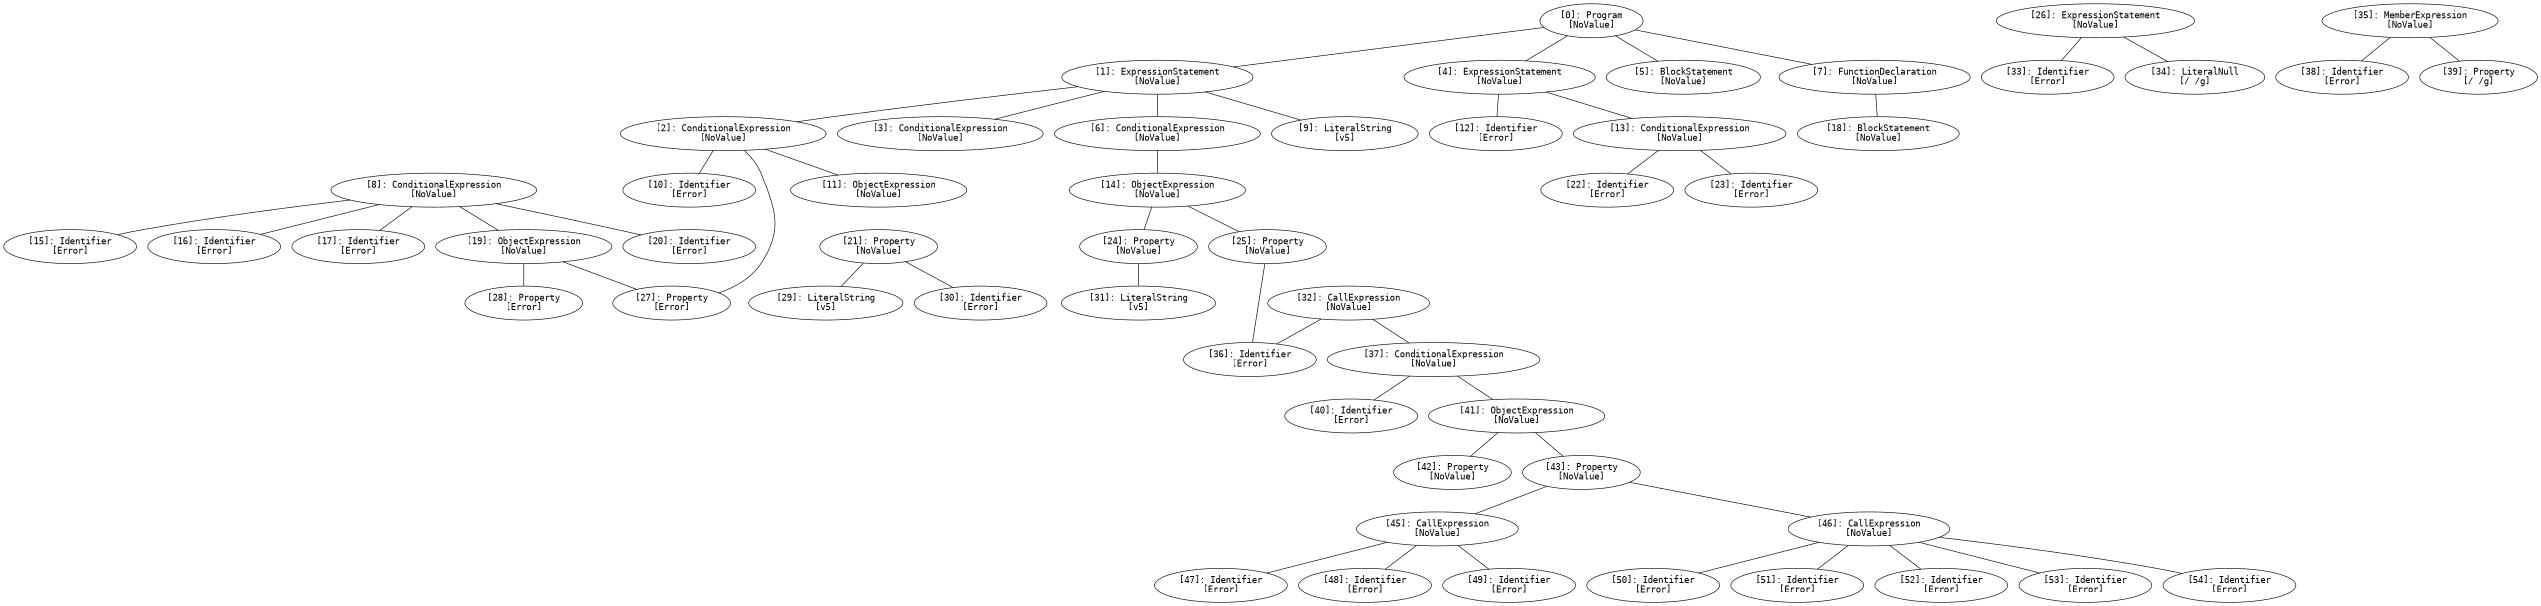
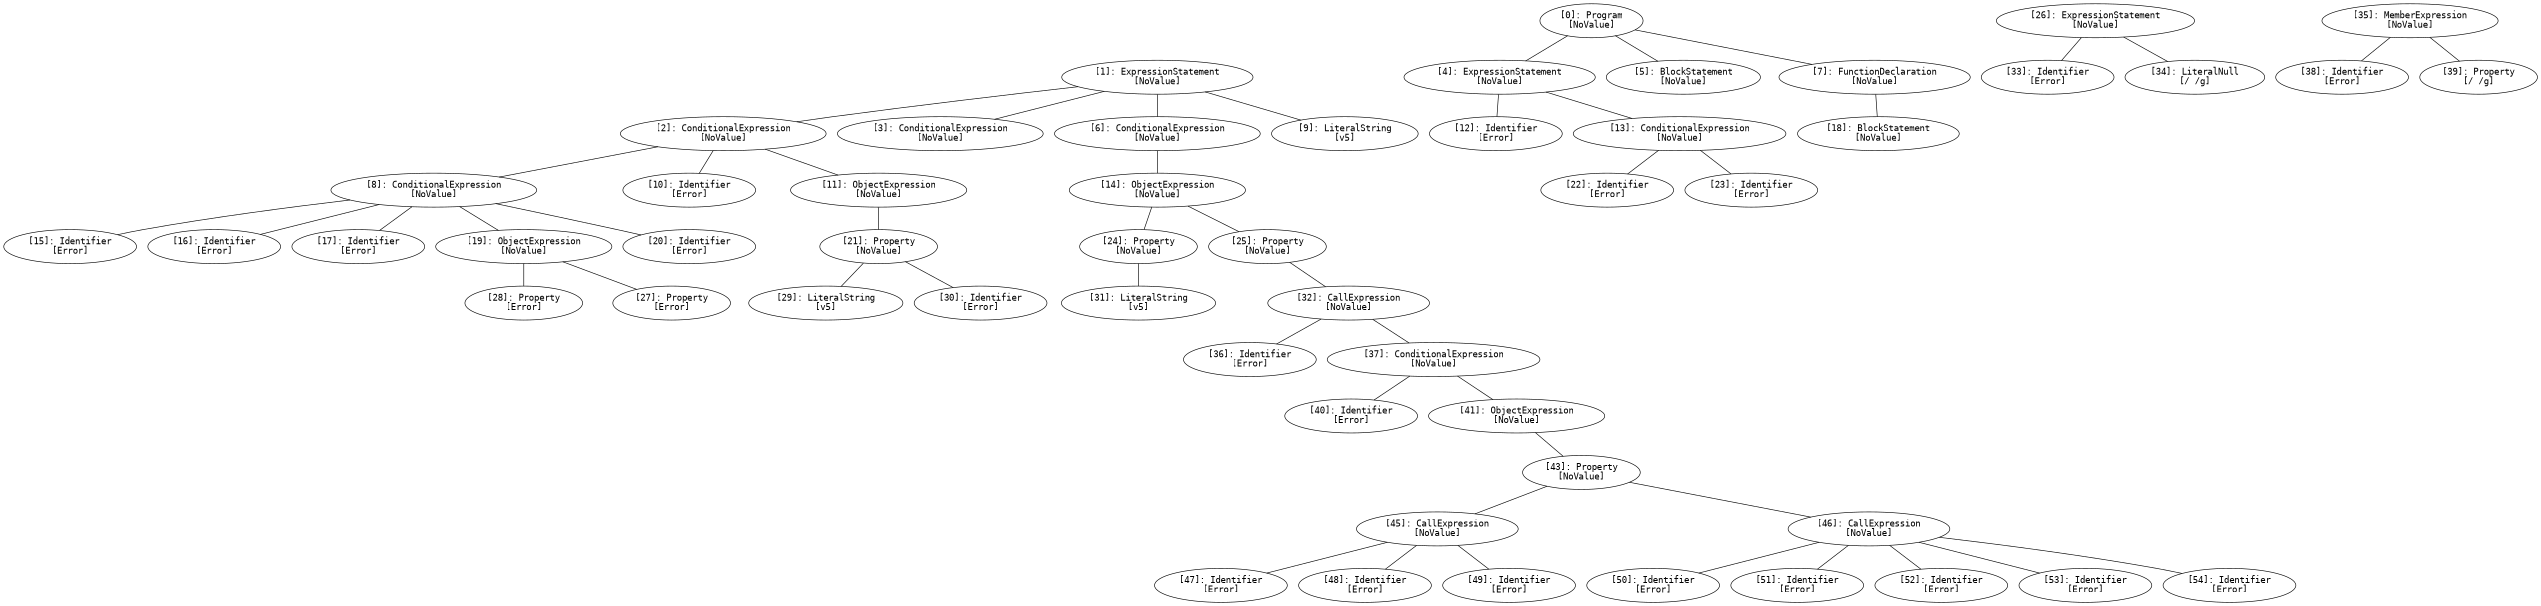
edge "[0]: Program [NoValue]" -- "[1]: ExpressionStatement [NoValue]": removed
edge "[11]: ObjectExpression [NoValue]" -- "[21]: Property [NoValue]": added
edge "[2]: ConditionalExpression [NoValue]" -- "[27]: Property [Error]": now "[2]: ConditionalExpression [NoValue]" -- "[8]: ConditionalExpression [NoValue]"
edge "[25]: Property [NoValue]" -- "[36]: Identifier [Error]": now "[25]: Property [NoValue]" -- "[32]: CallExpression [NoValue]"
node "[42]: Property [NoValue]": removed
